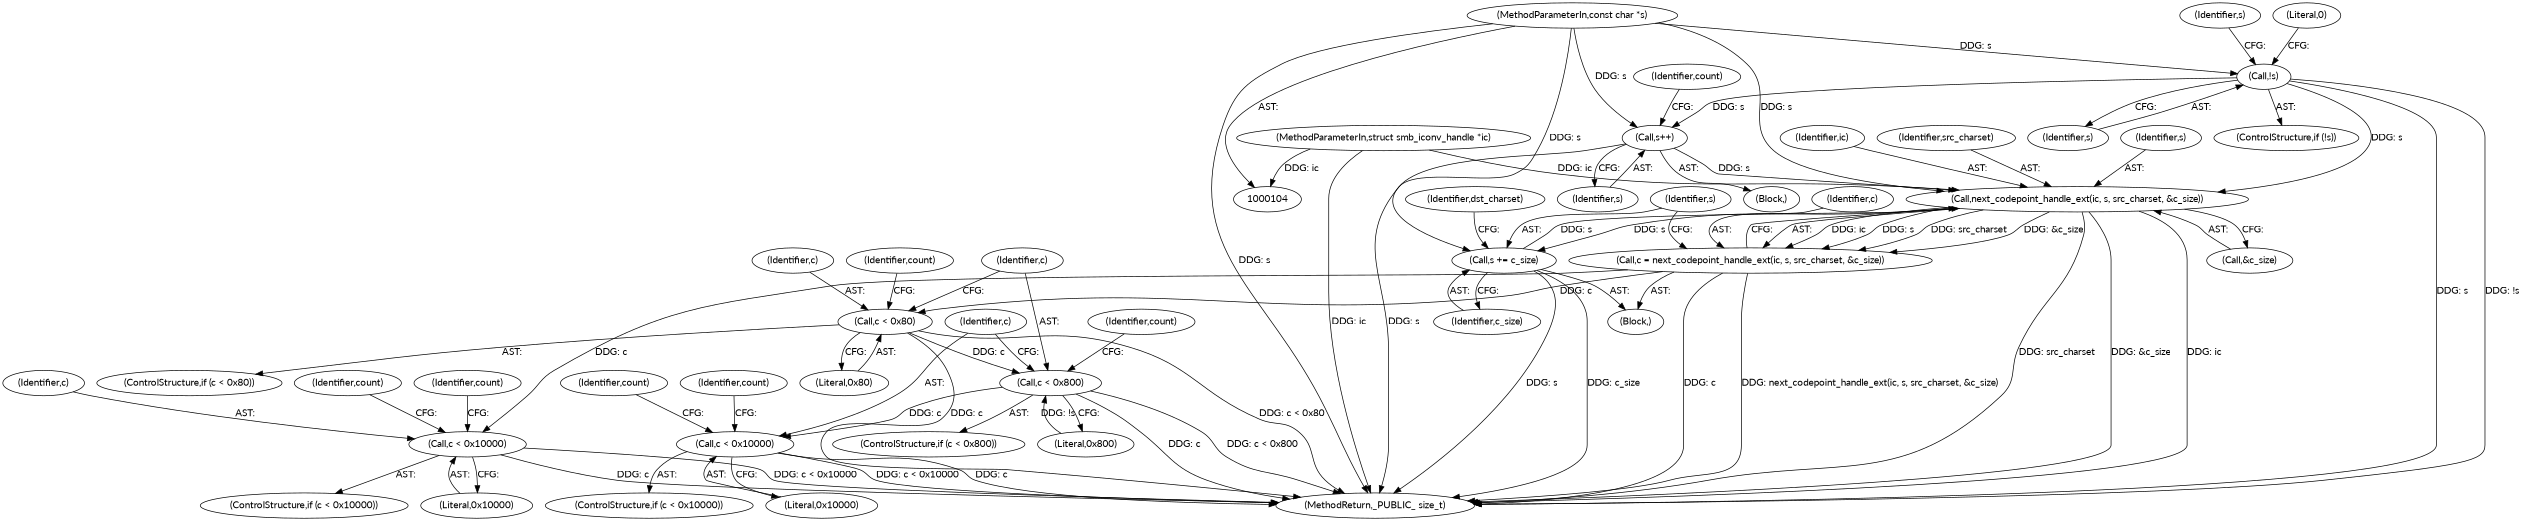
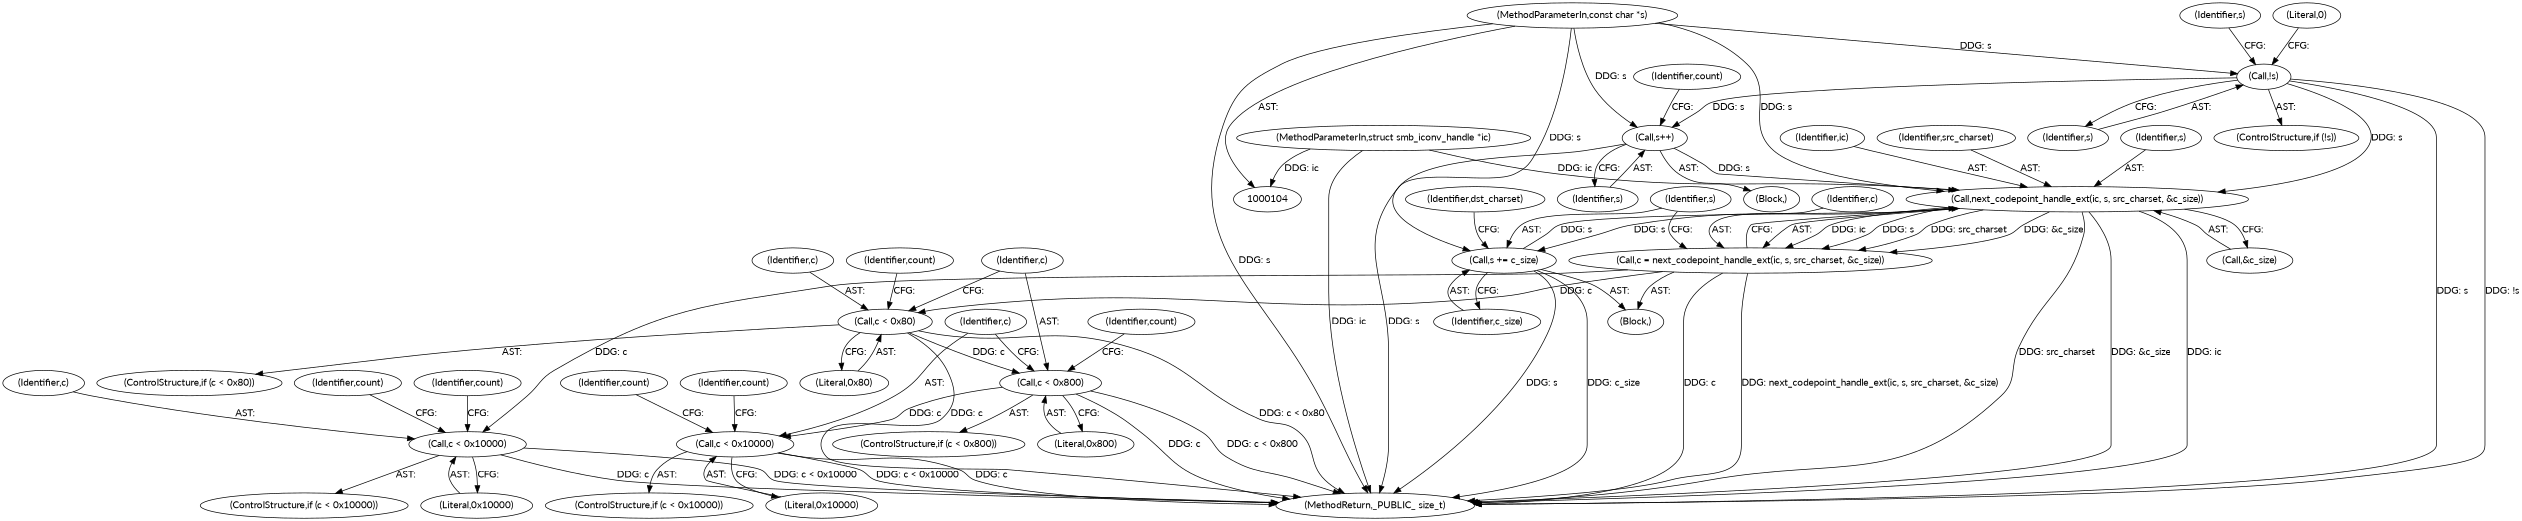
edge "(Literal,0x800)" -> "(Call,c < 0x800)": label "DDG: !s" -> "AST: "
